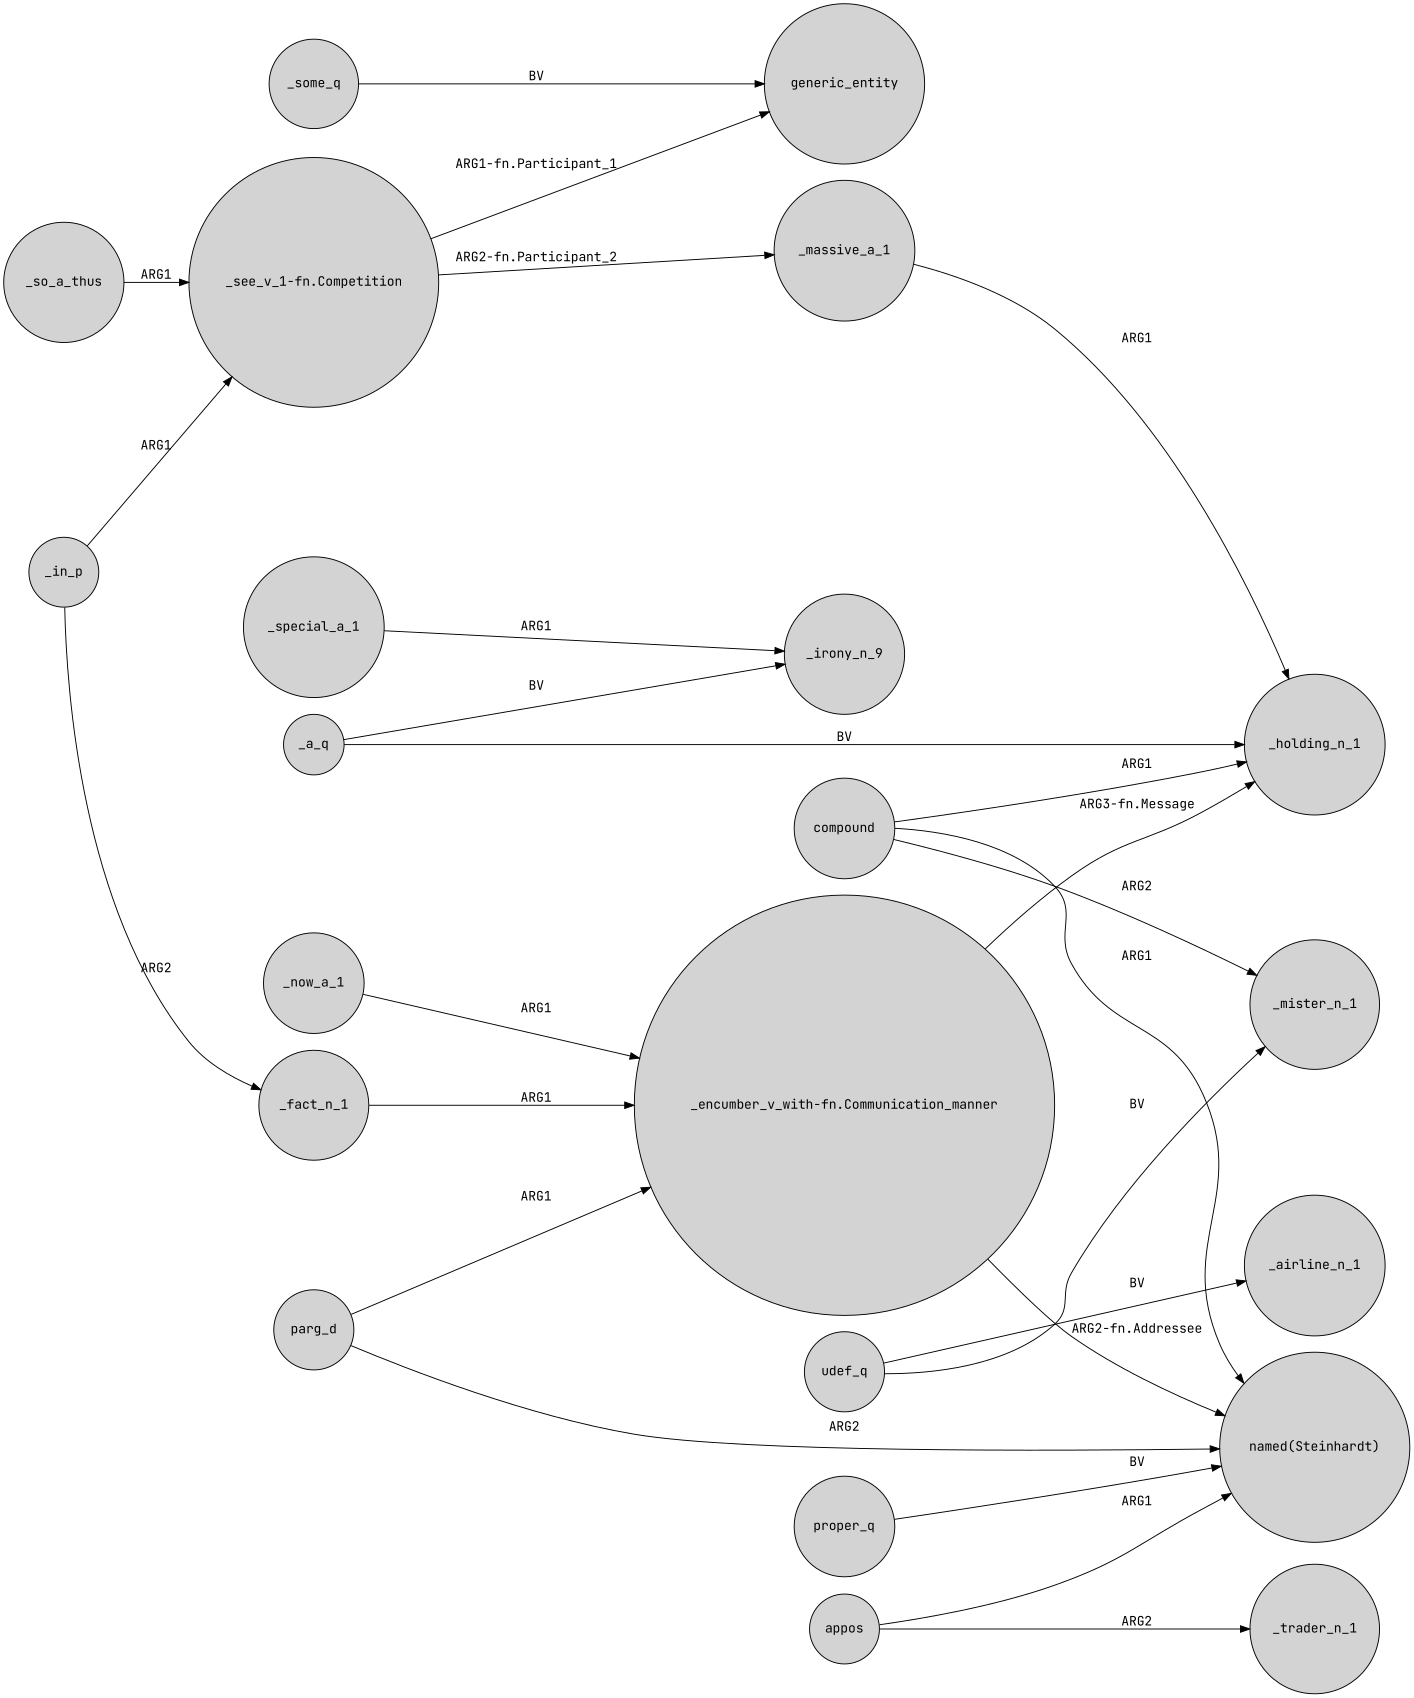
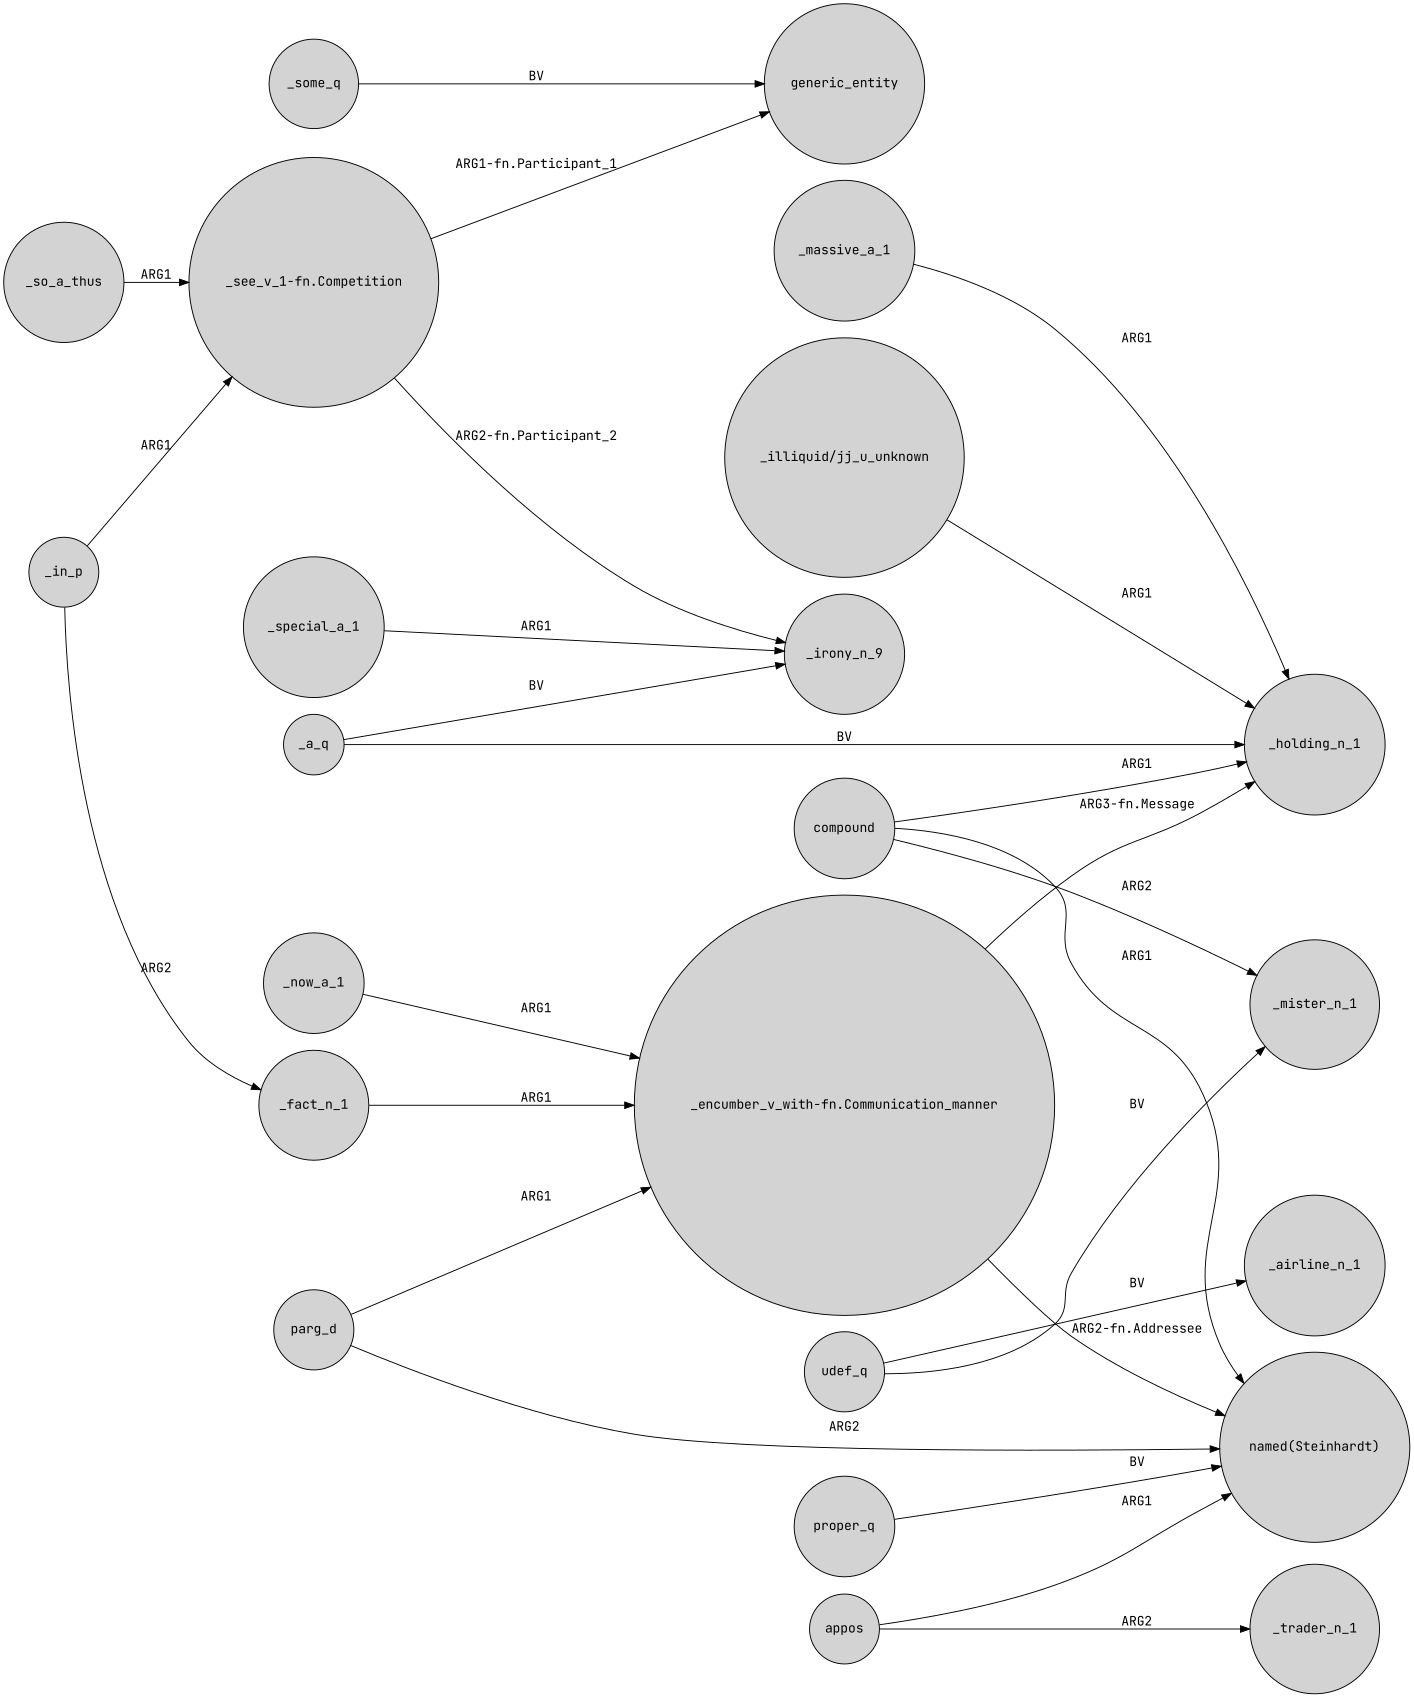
edge "_see_v_1-fn.Competition" -> "_massive_a_1": now "_see_v_1-fn.Competition" -> "_irony_n_9"
node "_illiquid/jj_u_unknown": added
